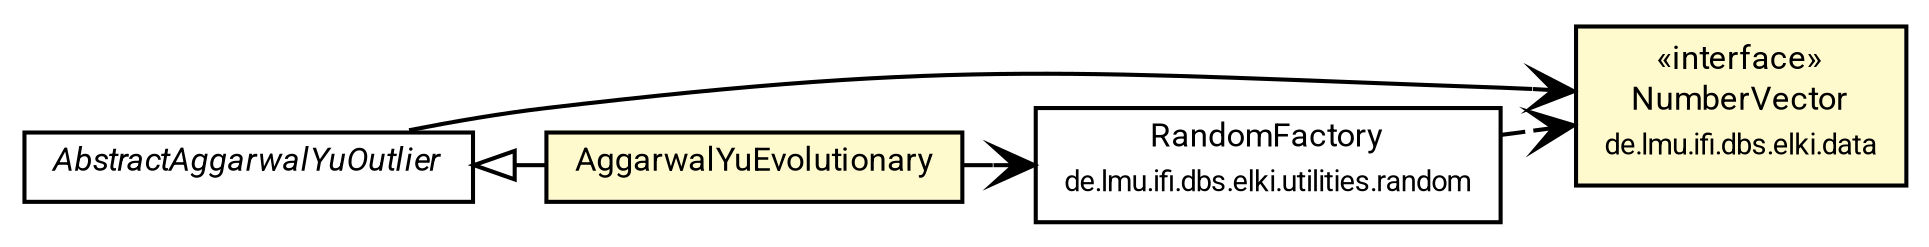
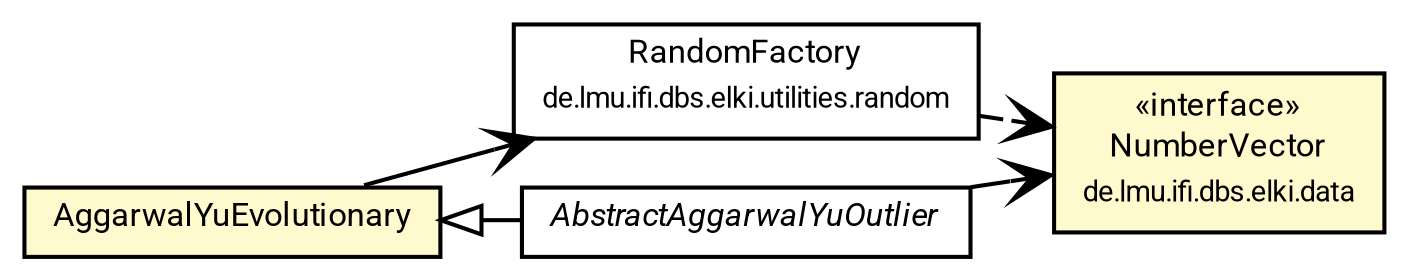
edge "AggarwalYuEvolutionary" -> "AbstractAggarwalYuOutlier": reversed
